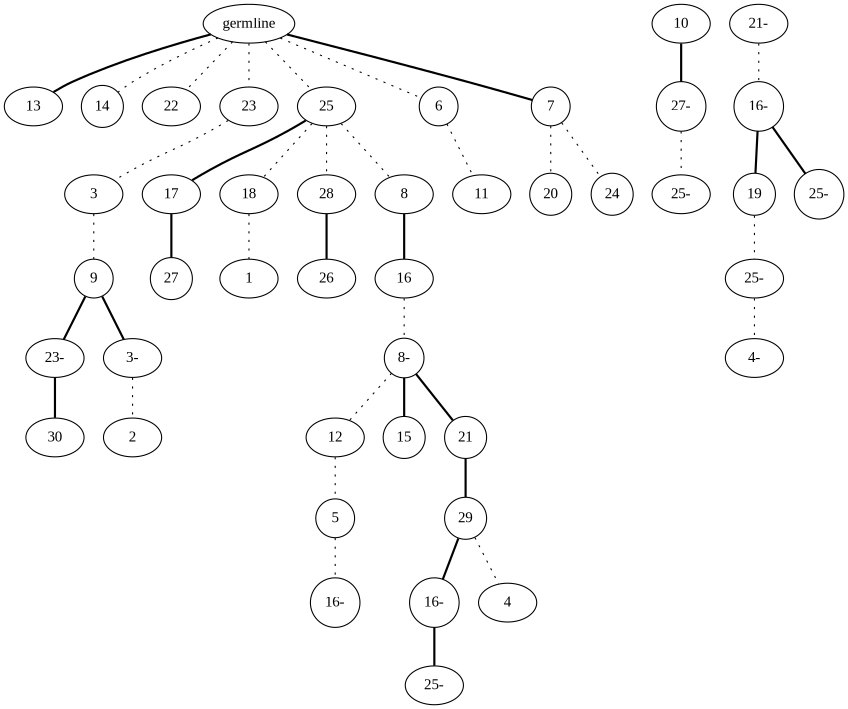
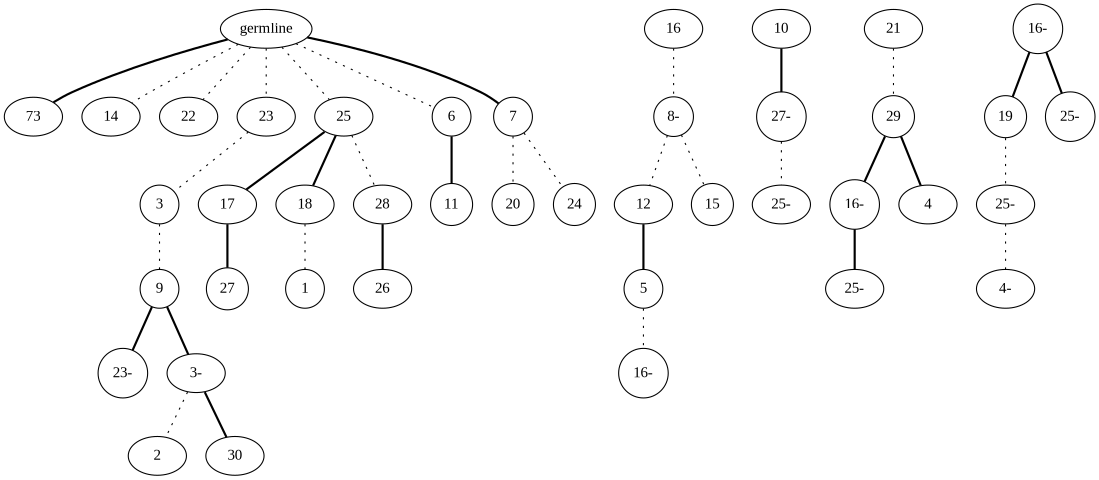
node "21-": removed
node "13": label "13" -> "73"
node "14": shape circle -> ellipse
edge "25" -- "18": style dotted -> bold
edge "6" -- "11": style dotted -> bold
node "3": shape ellipse -> circle
node "8": removed
node "11": shape ellipse -> circle
node "1": shape ellipse -> circle
node "23-": shape ellipse -> circle
edge "8-" -- "15": style bold -> dotted
edge "8-" -- "21": removed
edge "23-" -- "30": now "3-" -- "30"
node "21": shape circle -> ellipse
edge "12" -- "5": style dotted -> bold
edge "21" -- "29": style bold -> dotted
edge "29" -- "4": style dotted -> bold
